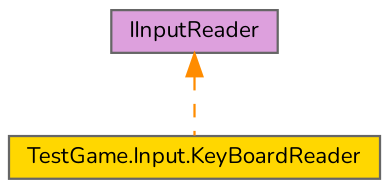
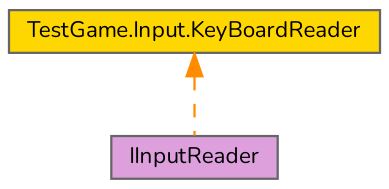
edge "TestGame.Input.KeyBoardReader" -> "IInputReader": reversed
